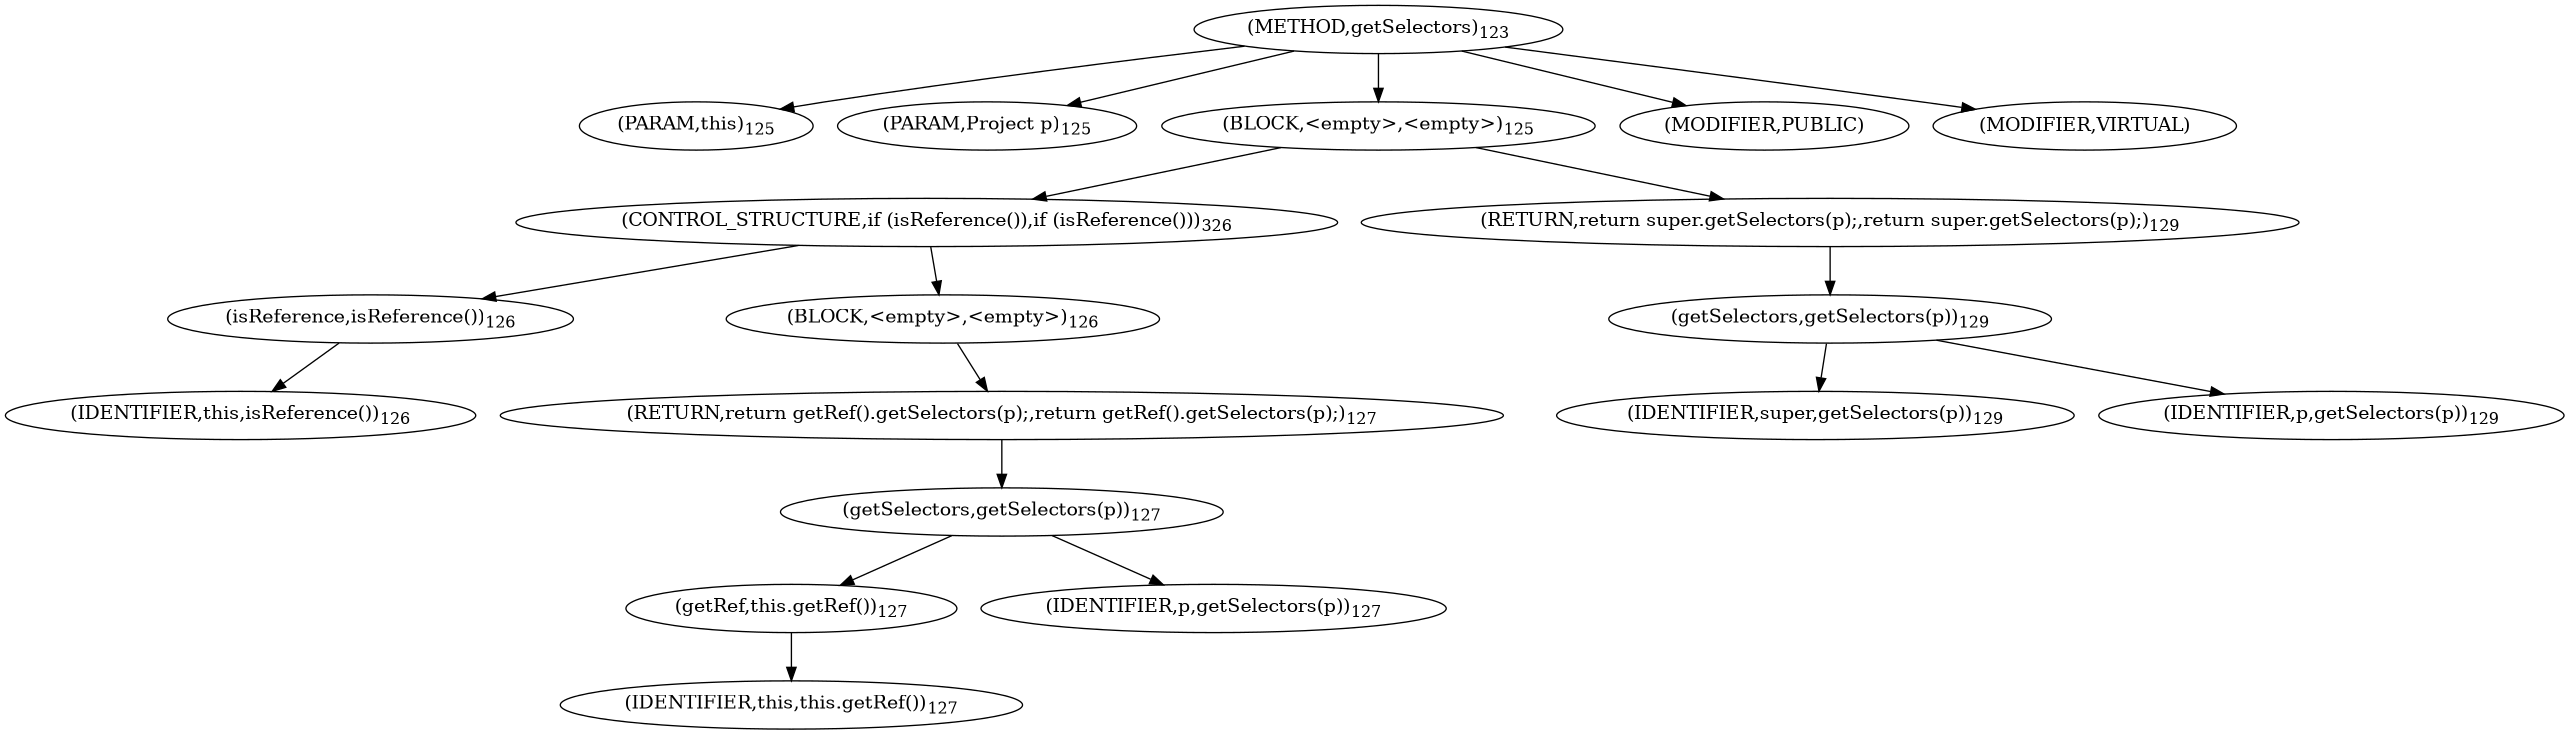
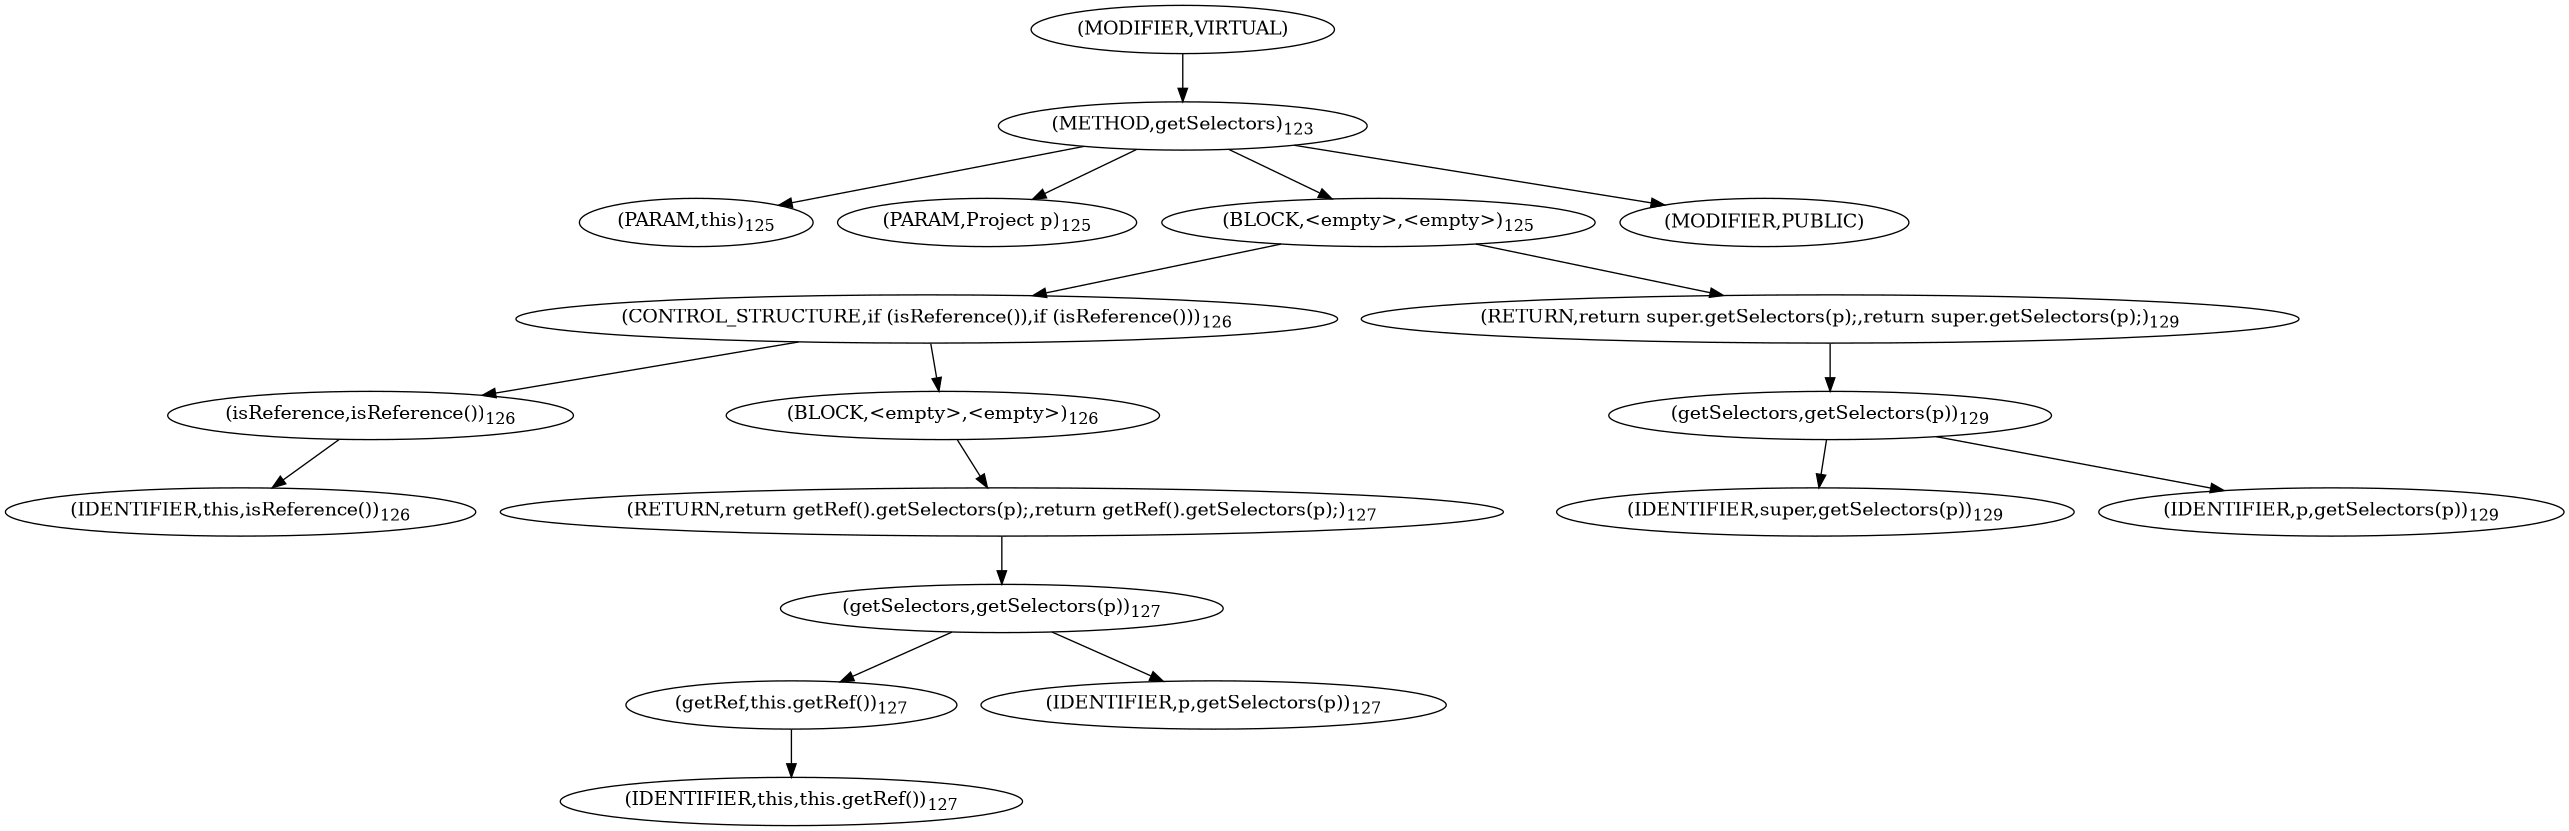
edge "(METHOD,getSelectors)" -> "(MODIFIER,VIRTUAL)": reversed
node "(CONTROL_STRUCTURE,if (isReference()),if (isReference()))": text "326" -> "126"
